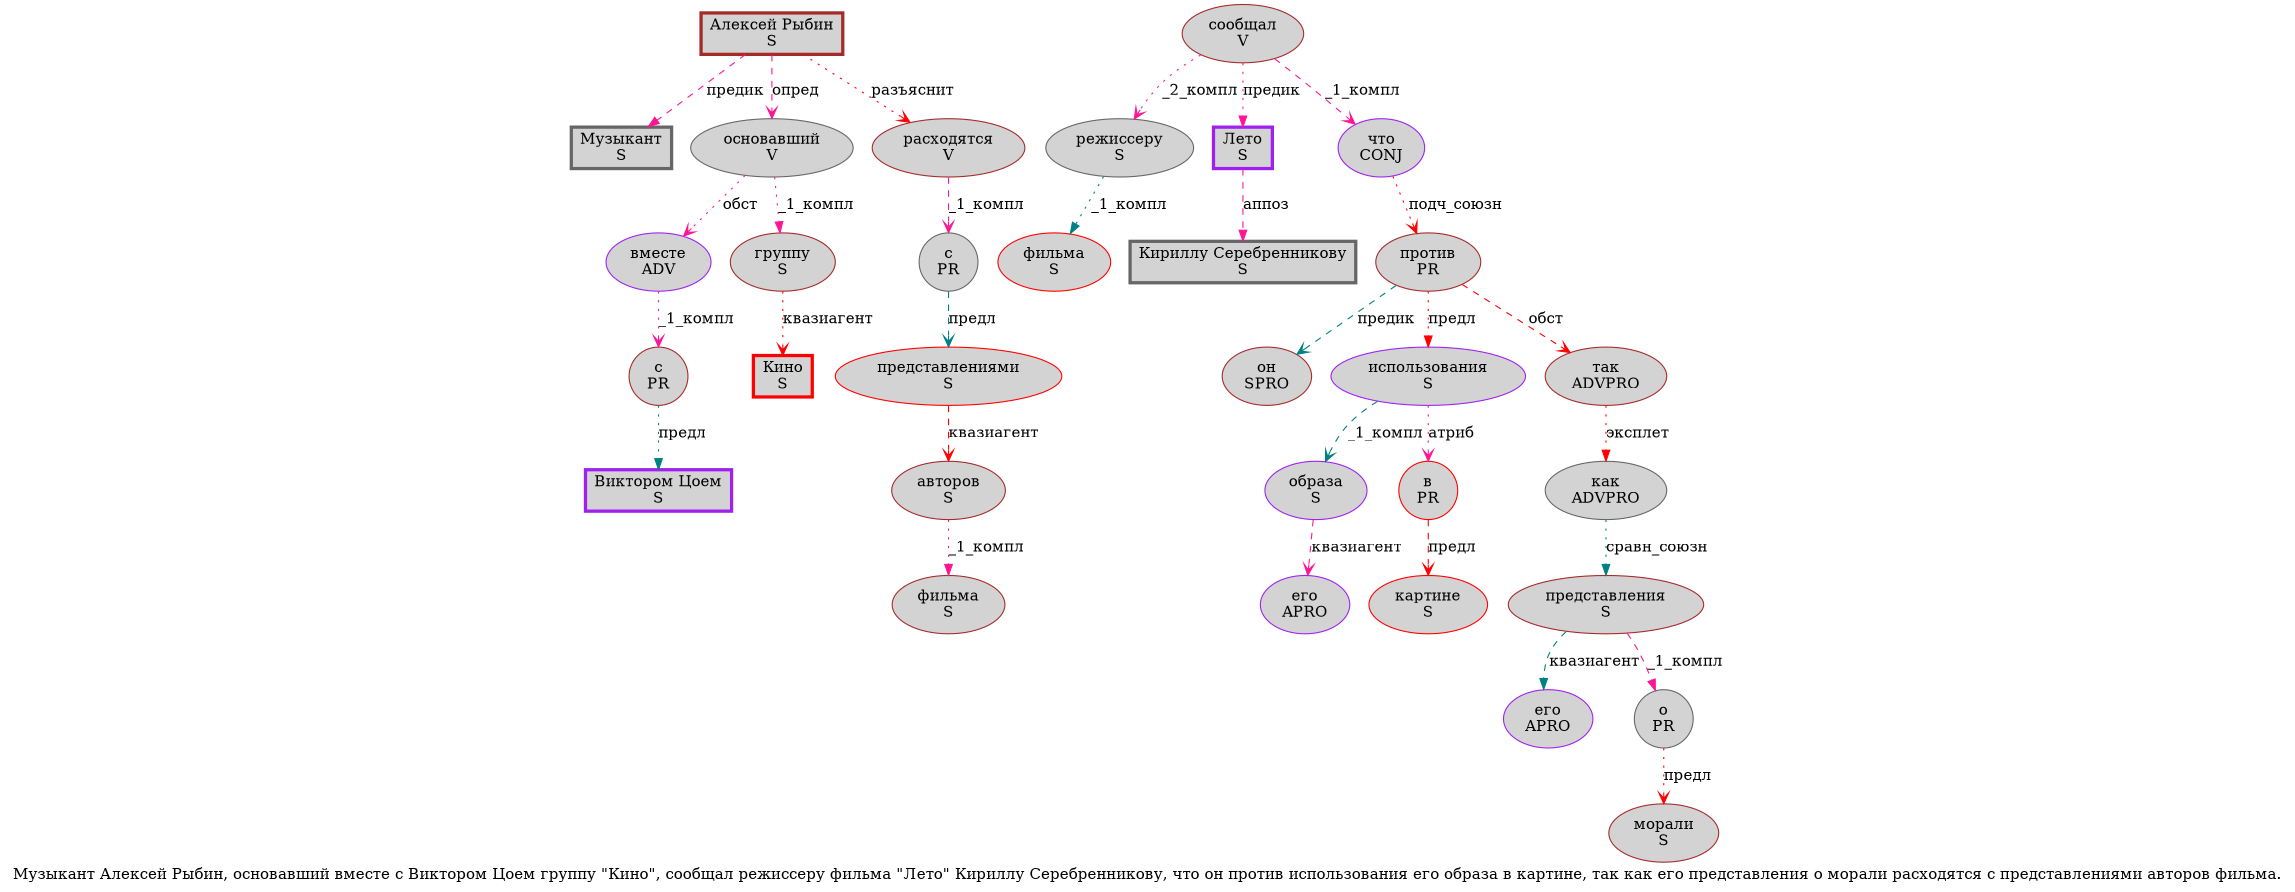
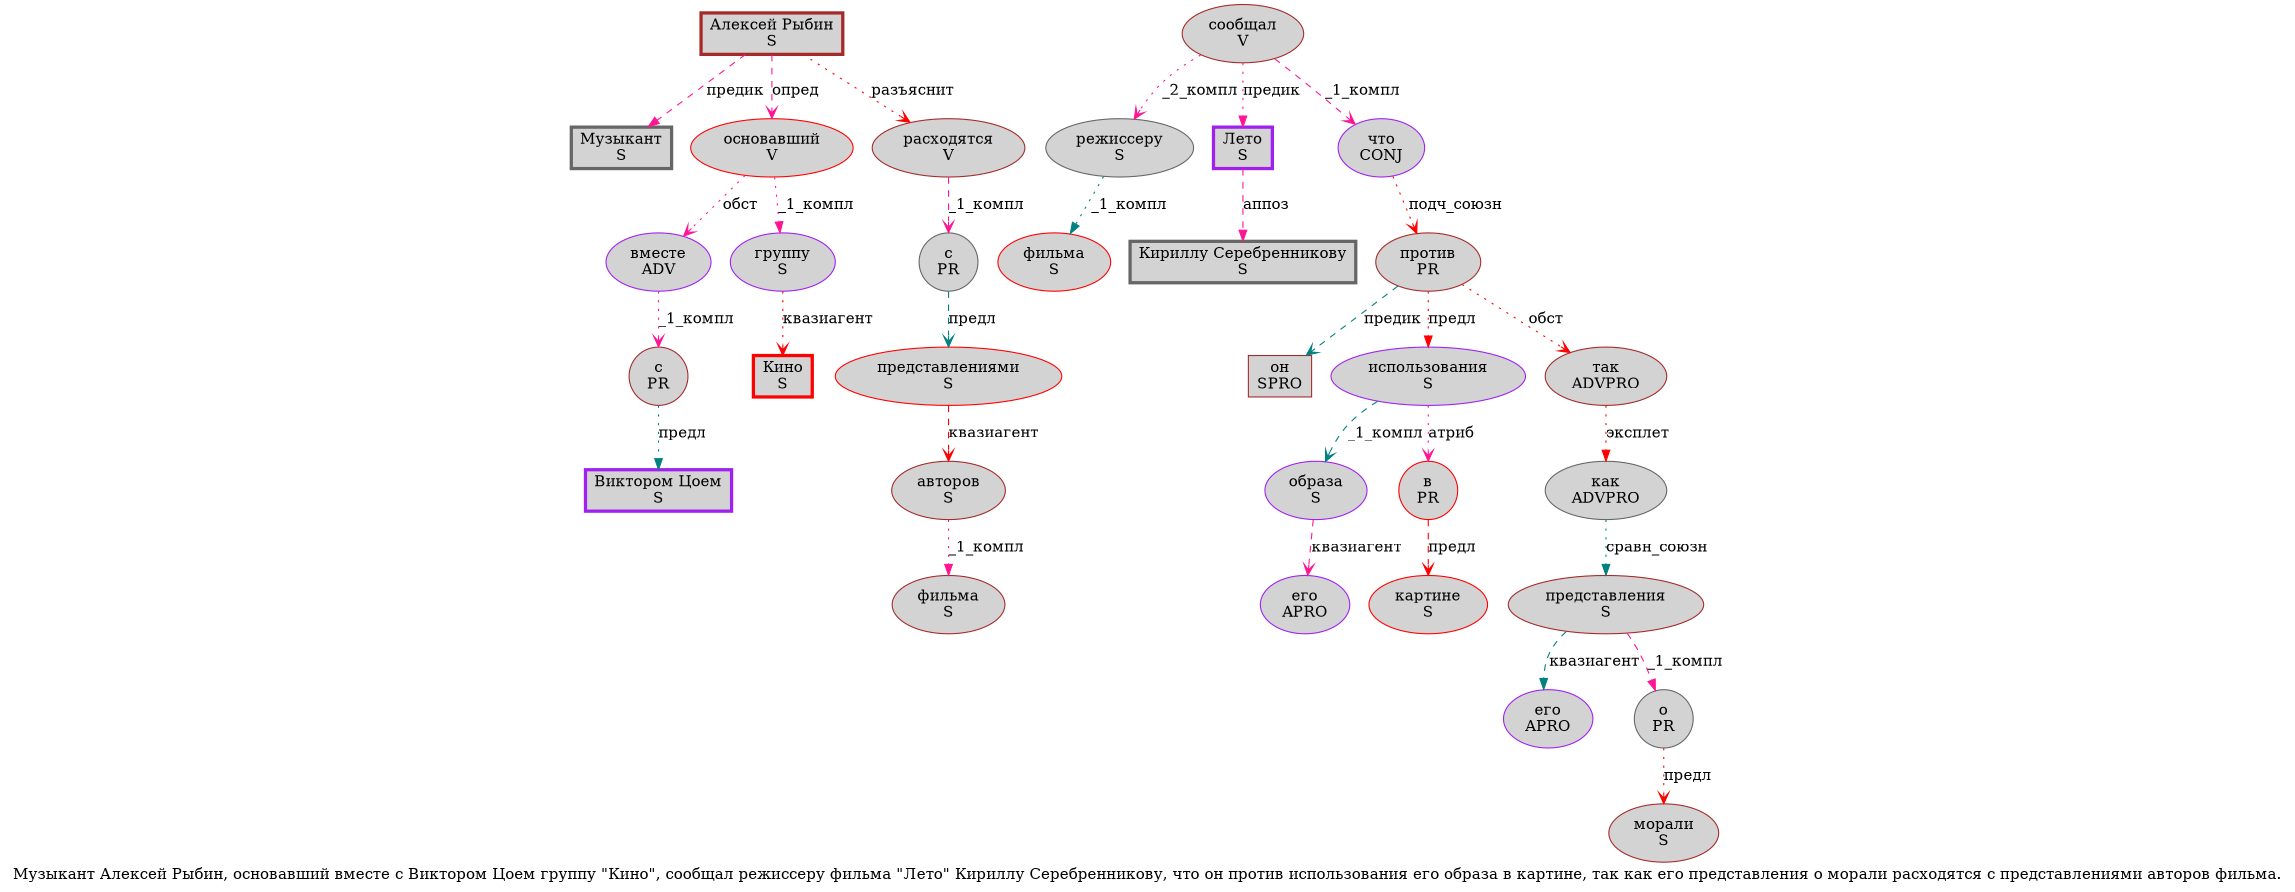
node "основавший V": color gray40 -> red
node "группу S": color brown -> purple
edge "против PR" -> "так ADVPRO": style dashed -> dotted
node "он SPRO": shape ellipse -> box
